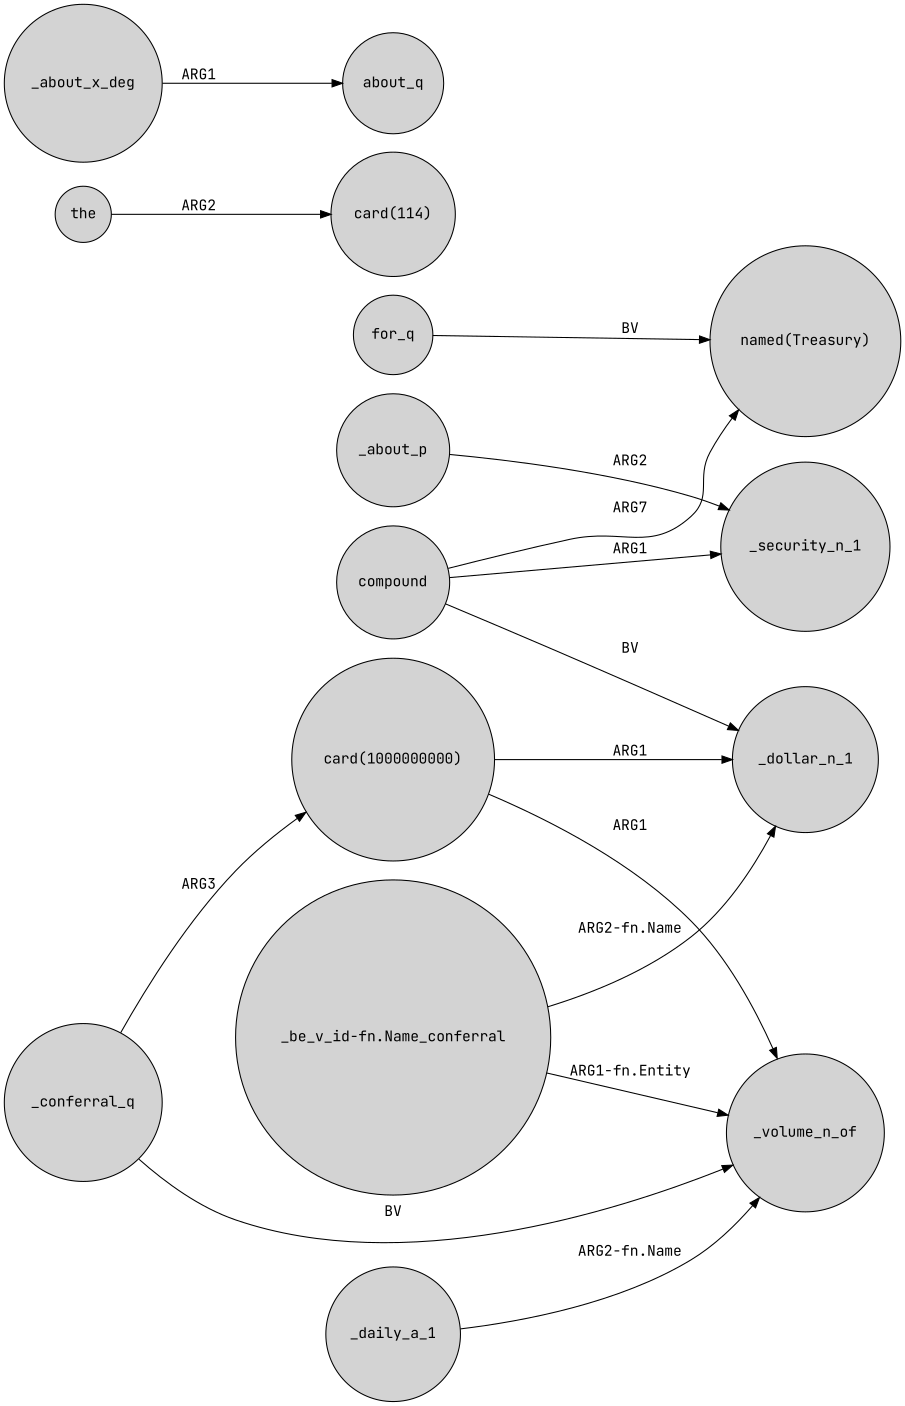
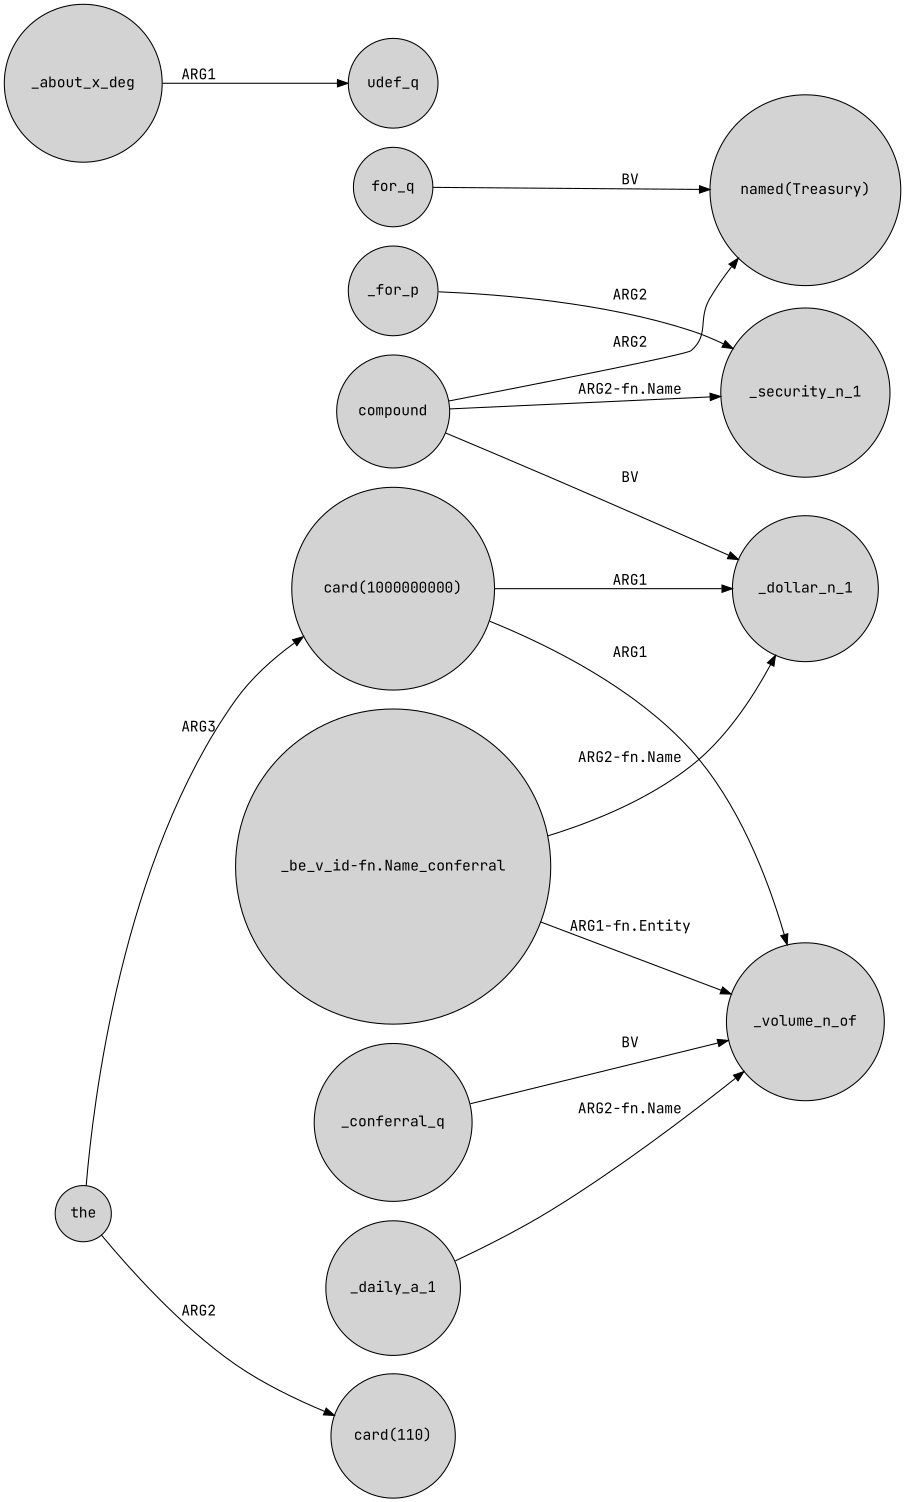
node "about_q": label "about_q" -> "udef_q"
node "card(114)": label "card(114)" -> "card(110)"
node "_about_p": label "_about_p" -> "_for_p"
edge "compound" -> "named(Treasury)": label "ARG7" -> "ARG2"
edge "compound" -> "_security_n_1": label "ARG1" -> "ARG2-fn.Name"
edge "_conferral_q" -> "card(1000000000)": now "the" -> "card(1000000000)"
